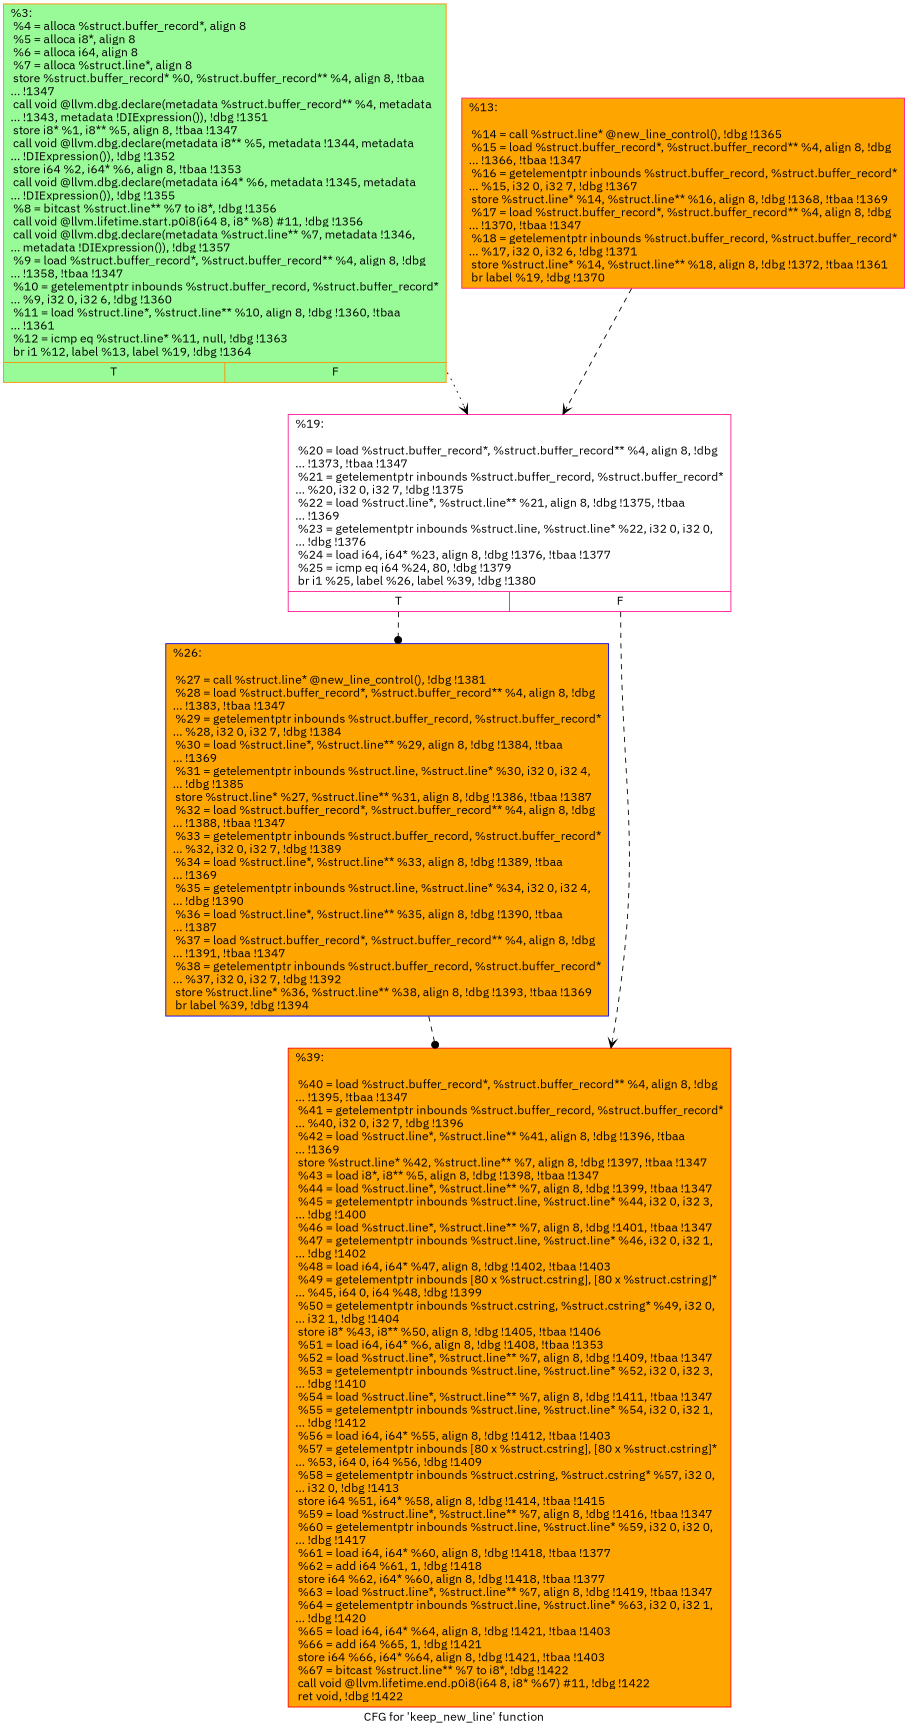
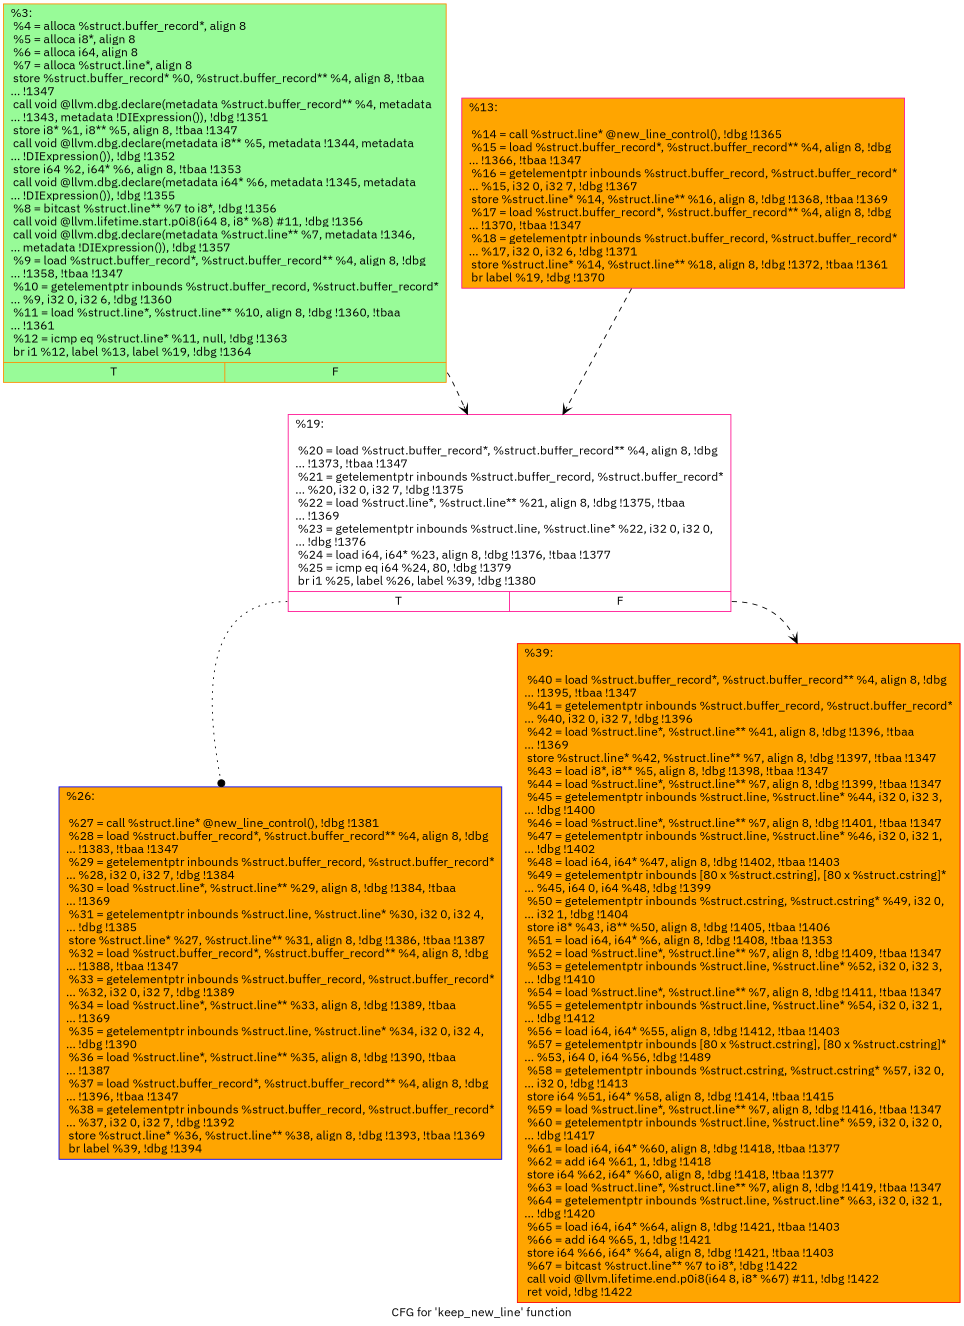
edge "%3:" -> "%19:": style dotted -> dashed
edge "%19:" -> "%26:": style dashed -> dotted
node "%26:": text "... !1391, !tbaa !1347" -> "... !1396, !tbaa !1347"
edge "%26:" -> "%39:": removed
node "%39:": text "... %53, i64 0, i64 %56, !dbg !1409" -> "... %53, i64 0, i64 %56, !dbg !1489"
